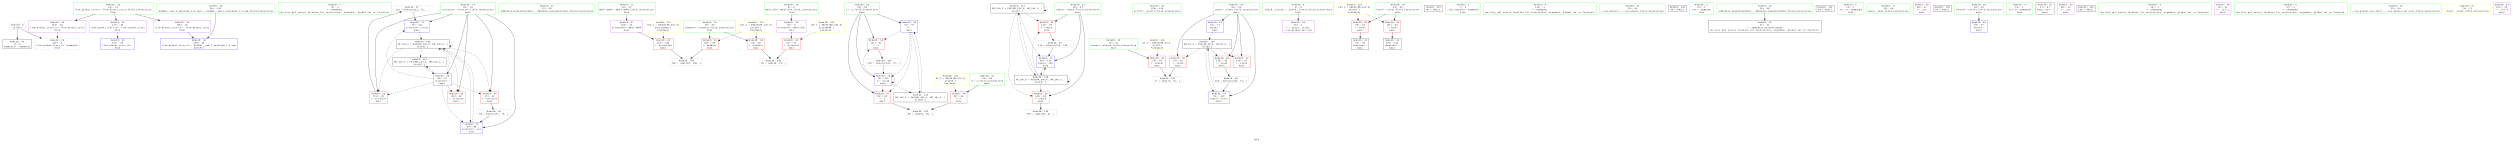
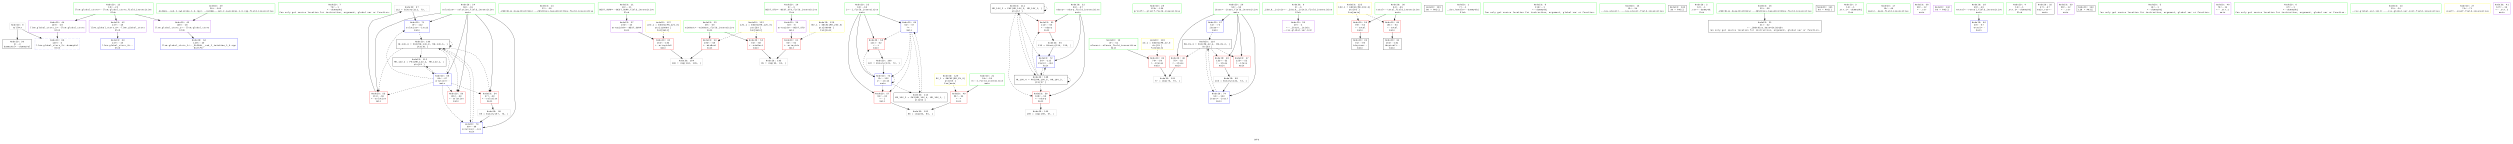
node "NodeID: 142": color black -> purple
edge "NodeID: 29" -> "NodeID: 64": now "NodeID: 29" -> "NodeID: 43"
